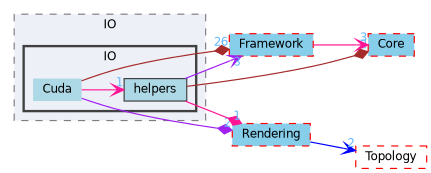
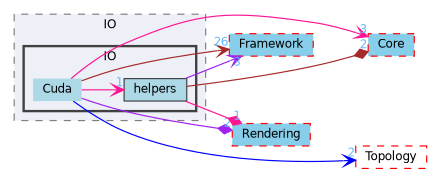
edge "Framework" -> "Core": now "Cuda" -> "Core"
edge "Cuda" -> "Framework": arrowhead diamond -> vee
edge "Rendering" -> "Topology": now "Cuda" -> "Topology"
